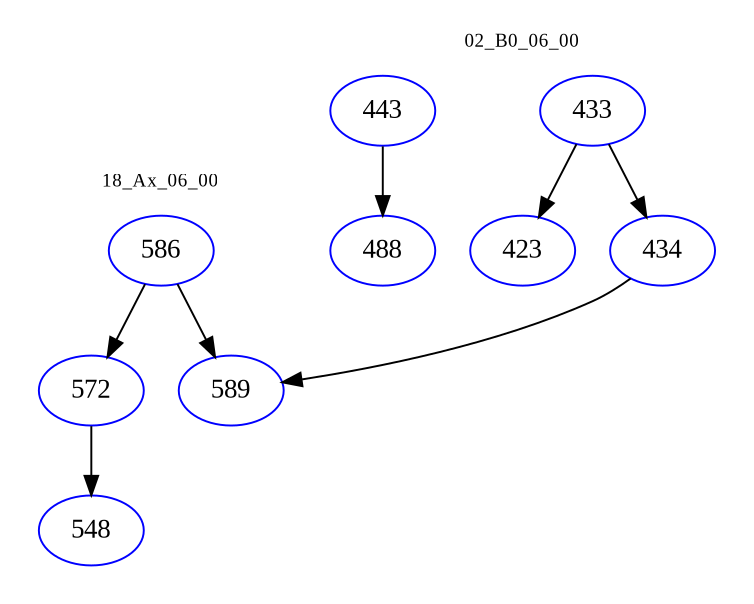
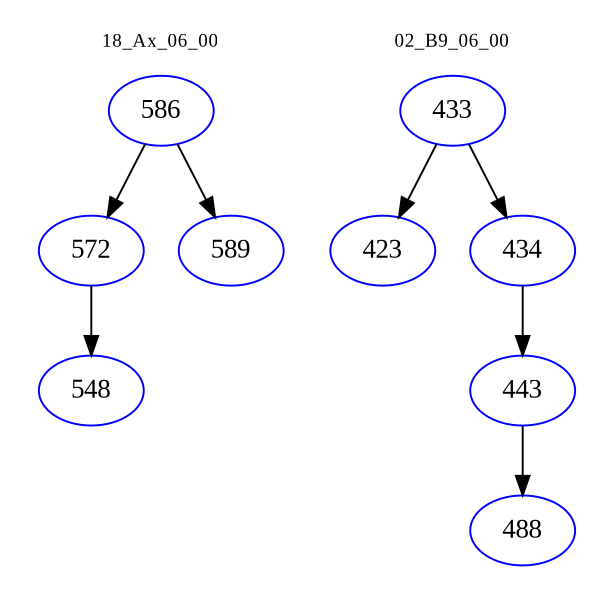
cluster "02_B0_06_00": label "02_B0_06_00" -> "02_B9_06_00"
edge "434" -> "589": now "434" -> "443"
